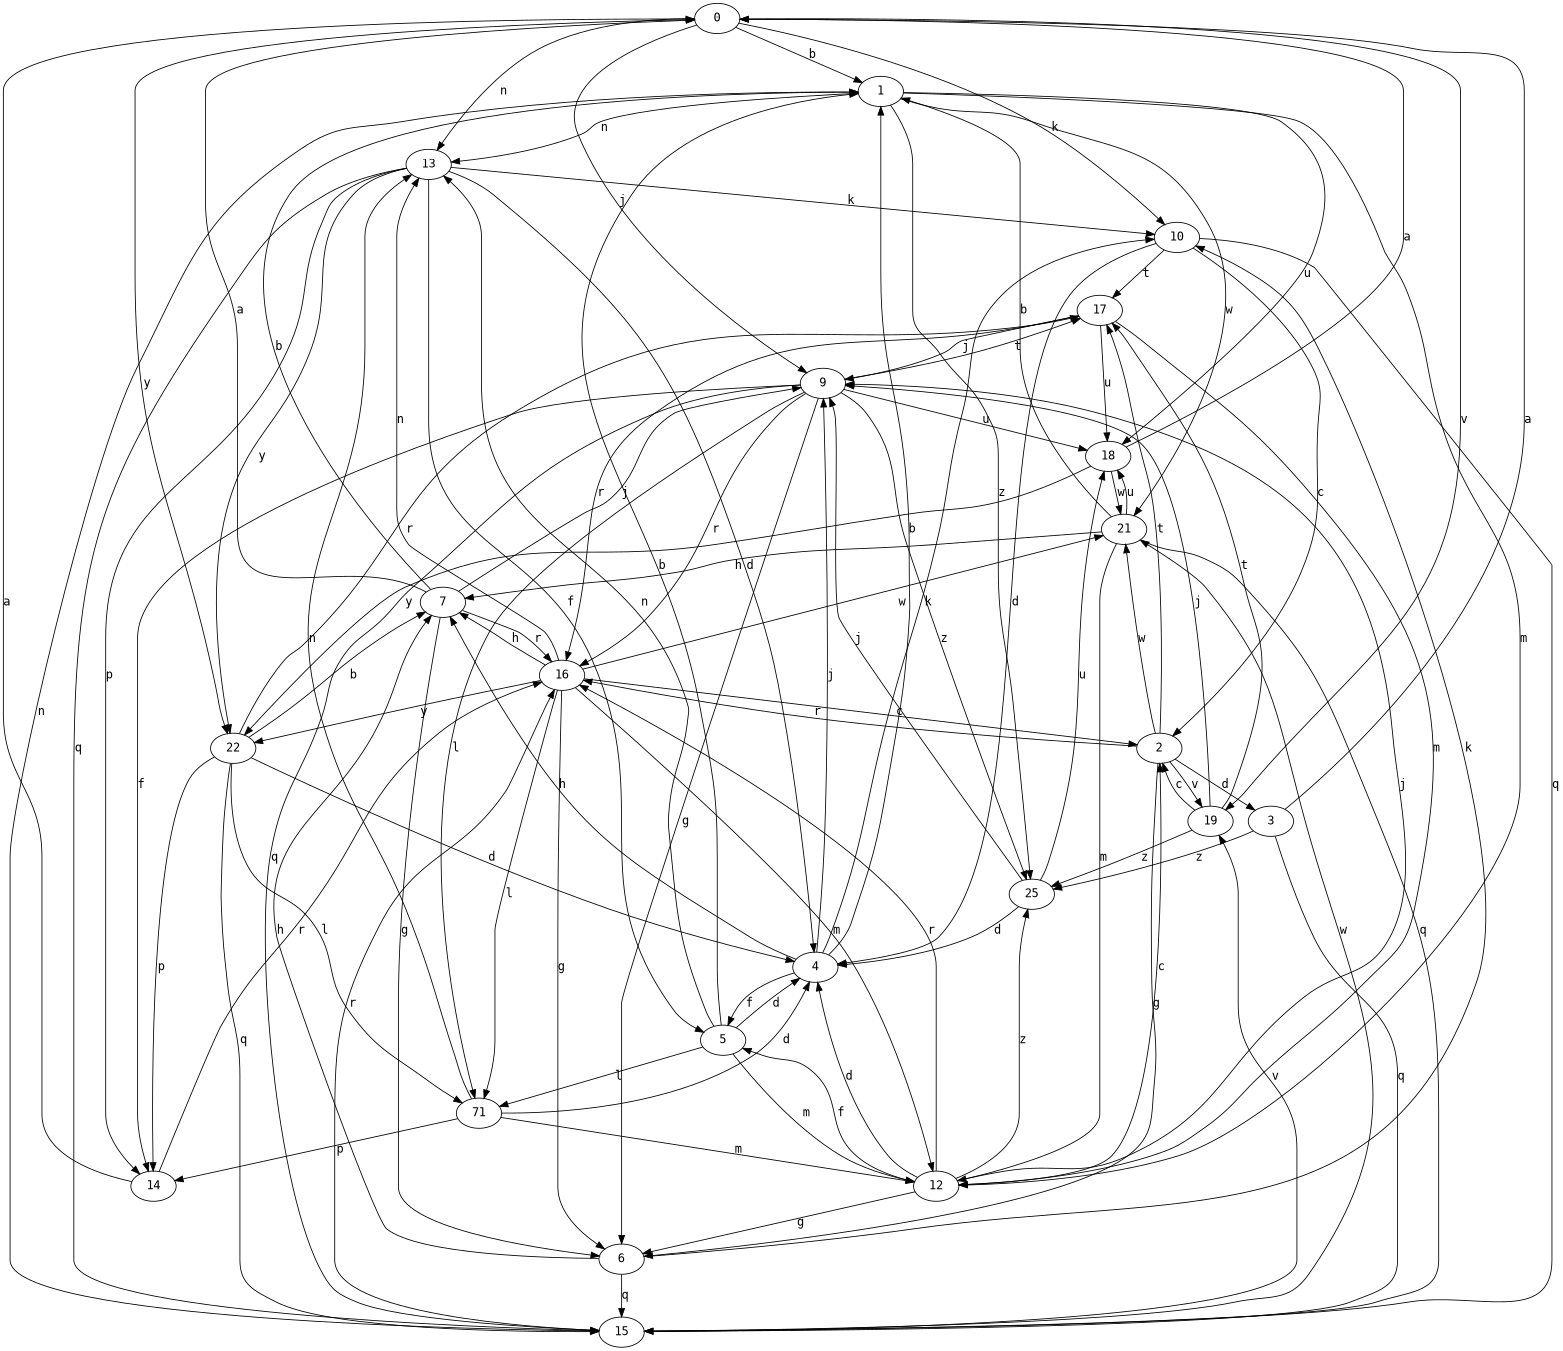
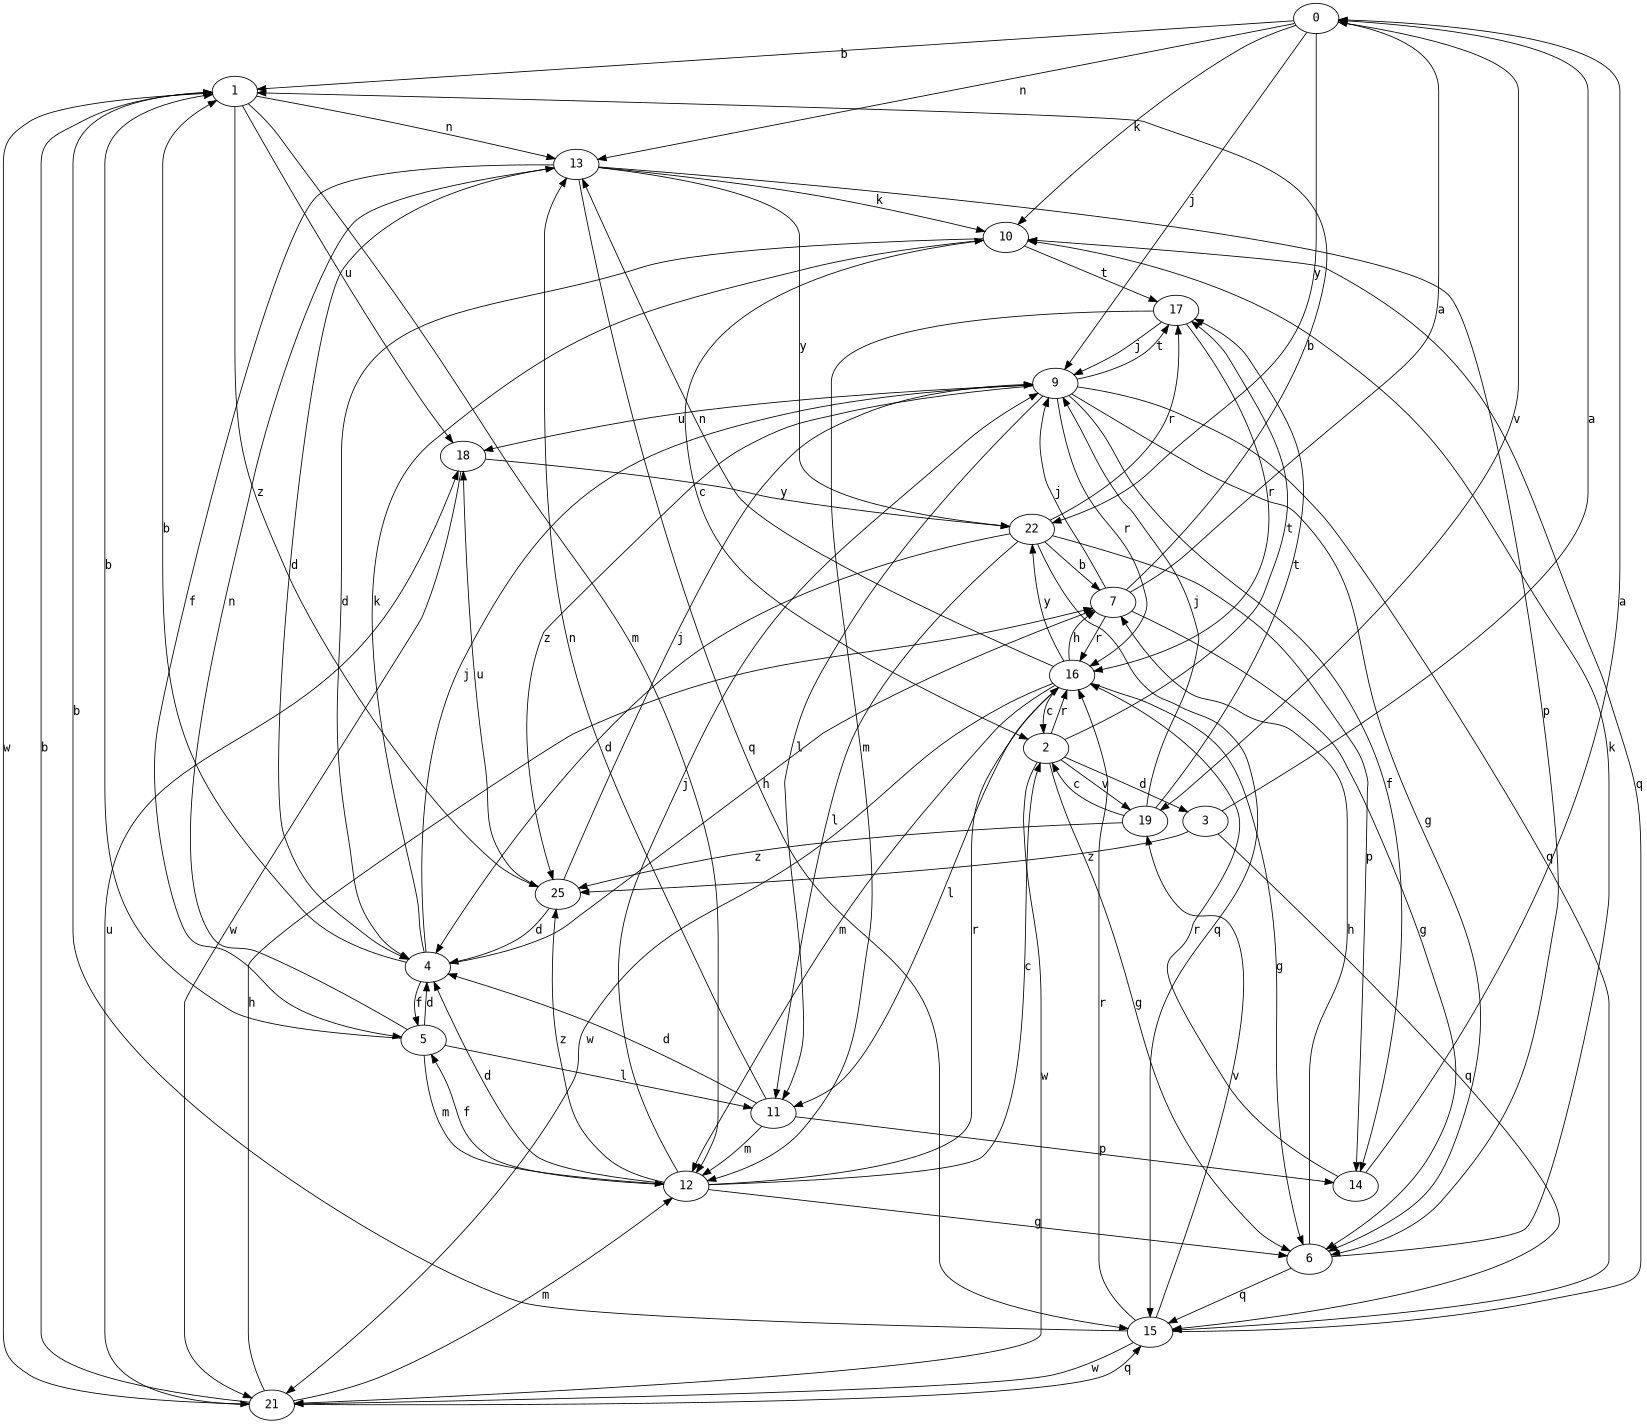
edge "18" -> "0": removed, label "a"
edge "17" -> "18": removed, label "u"
edge "13" -> "14": now "13" -> "6"
edge "15" -> "1": label "n" -> "b"
node "71": label "71" -> "11"
edge "10" -> "15": reversed
